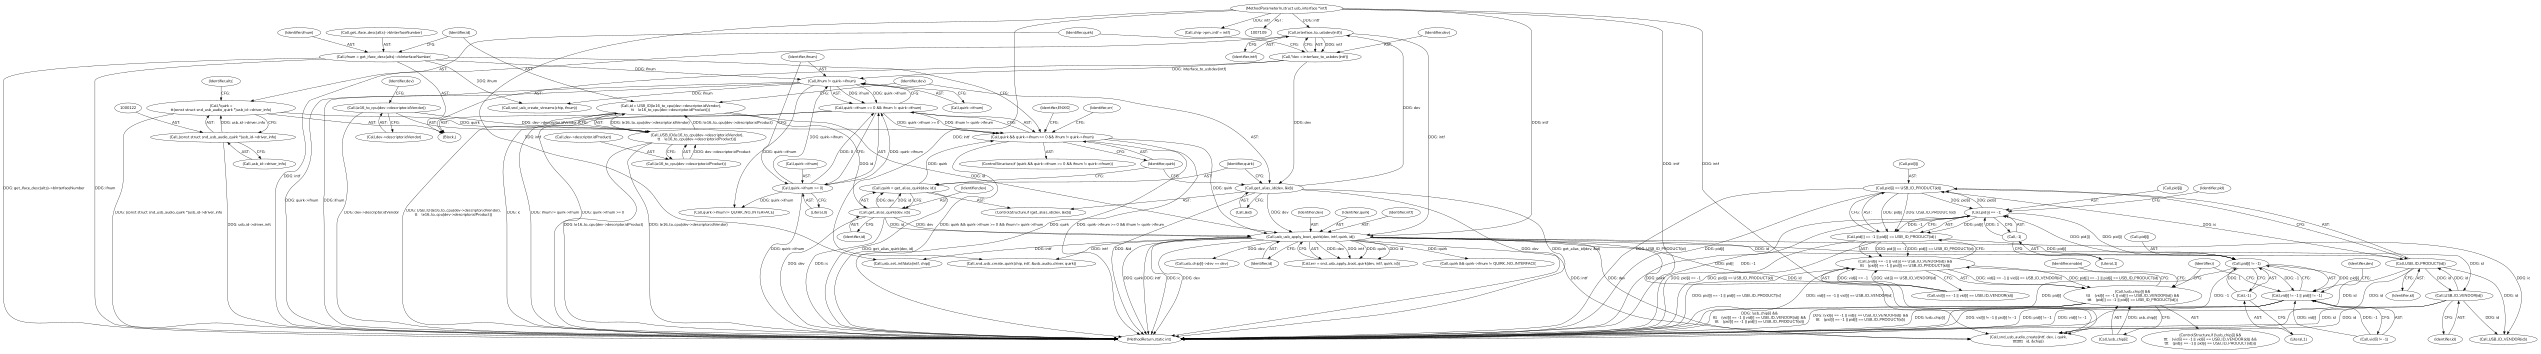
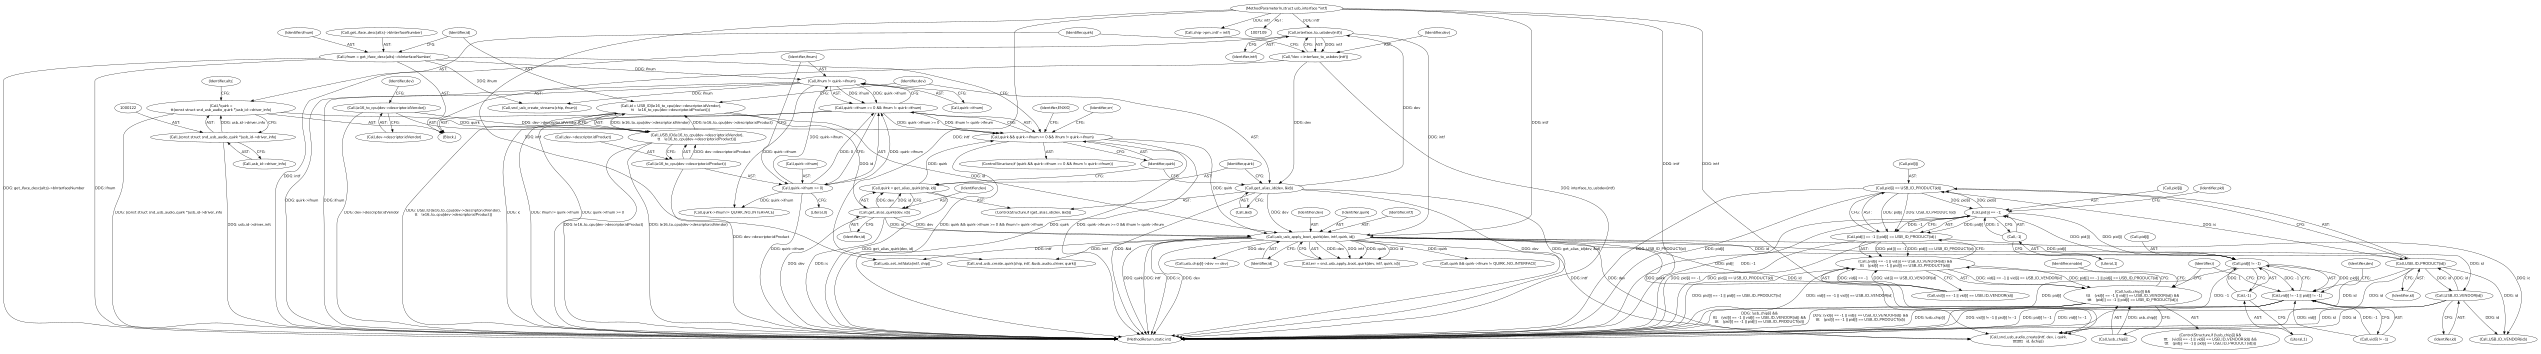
edge "(Call,*dev = interface_to_usbdev(intf))" -> "(Call,ifnum != quirk->ifnum)": now "(Call,*dev = interface_to_usbdev(intf))" -> "(MethodReturn,static int)"
node "(Call,quirk = get_alias_quirk(dev, id))": label "(Call,quirk = get_alias_quirk(dev, id))" -> "(Call,quirk = get_alias_quirk(chip, id))"
edge "(Literal,0)" -> "(Call,quirk->ifnum >= 0)": now "(Call,le16_to_cpu(dev->descriptor.idProduct))" -> "(Call,quirk->ifnum >= 0)"
edge "(Call,le16_to_cpu(dev->descriptor.idProduct))" -> "(MethodReturn,static int)": added, label "DDG: dev->descriptor.idProduct"
